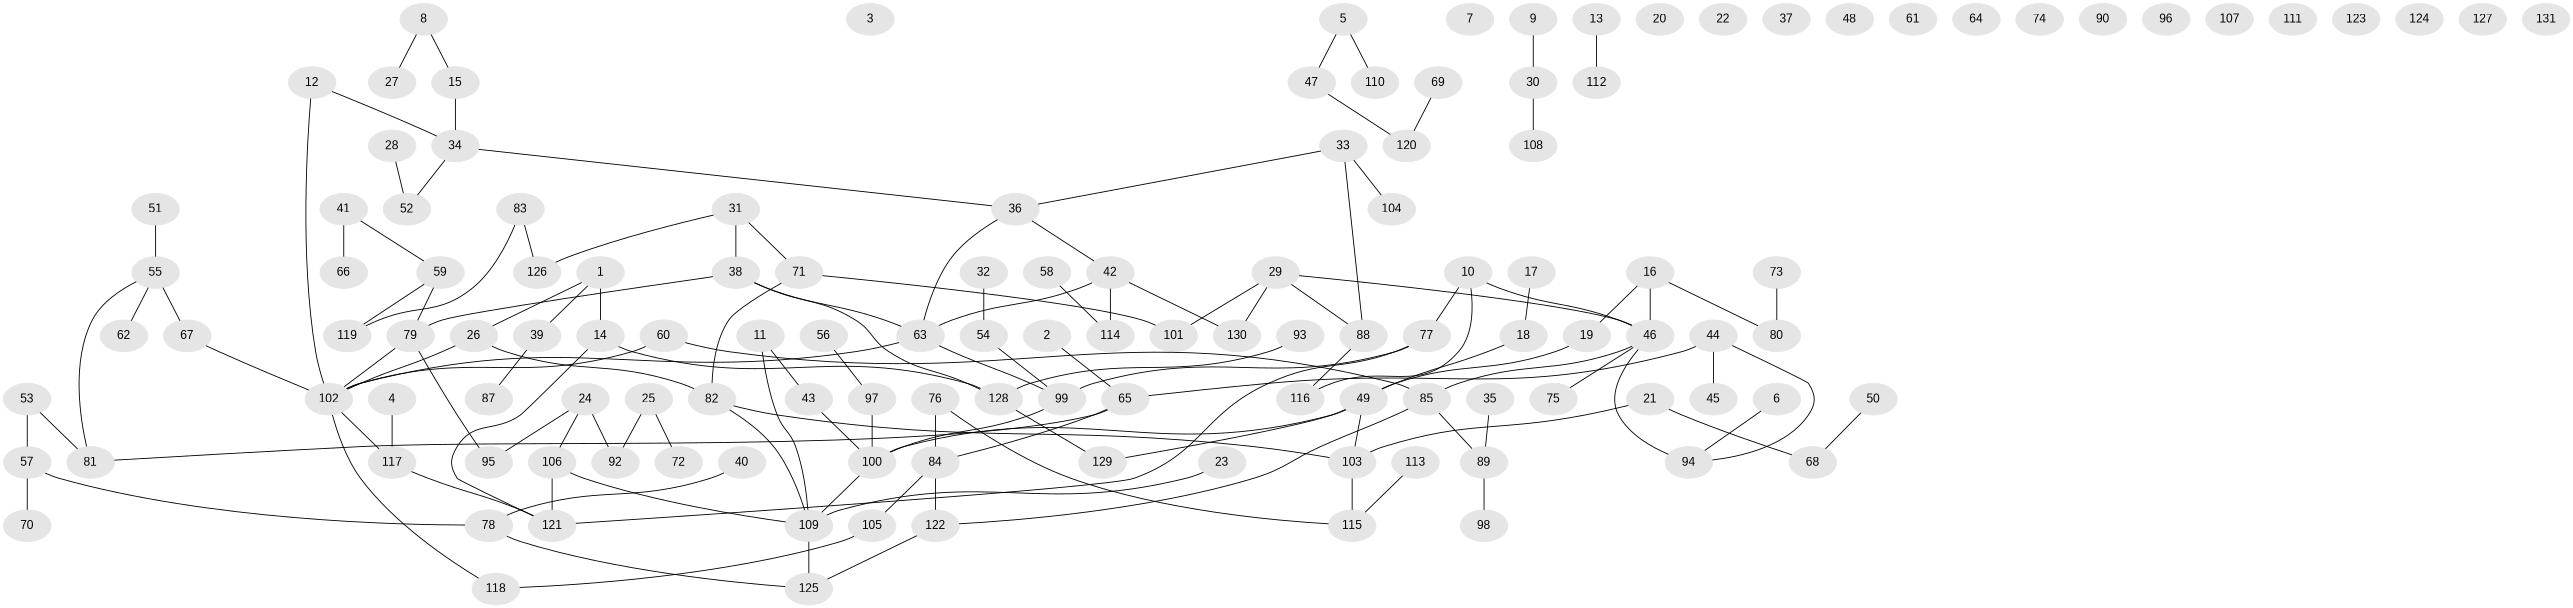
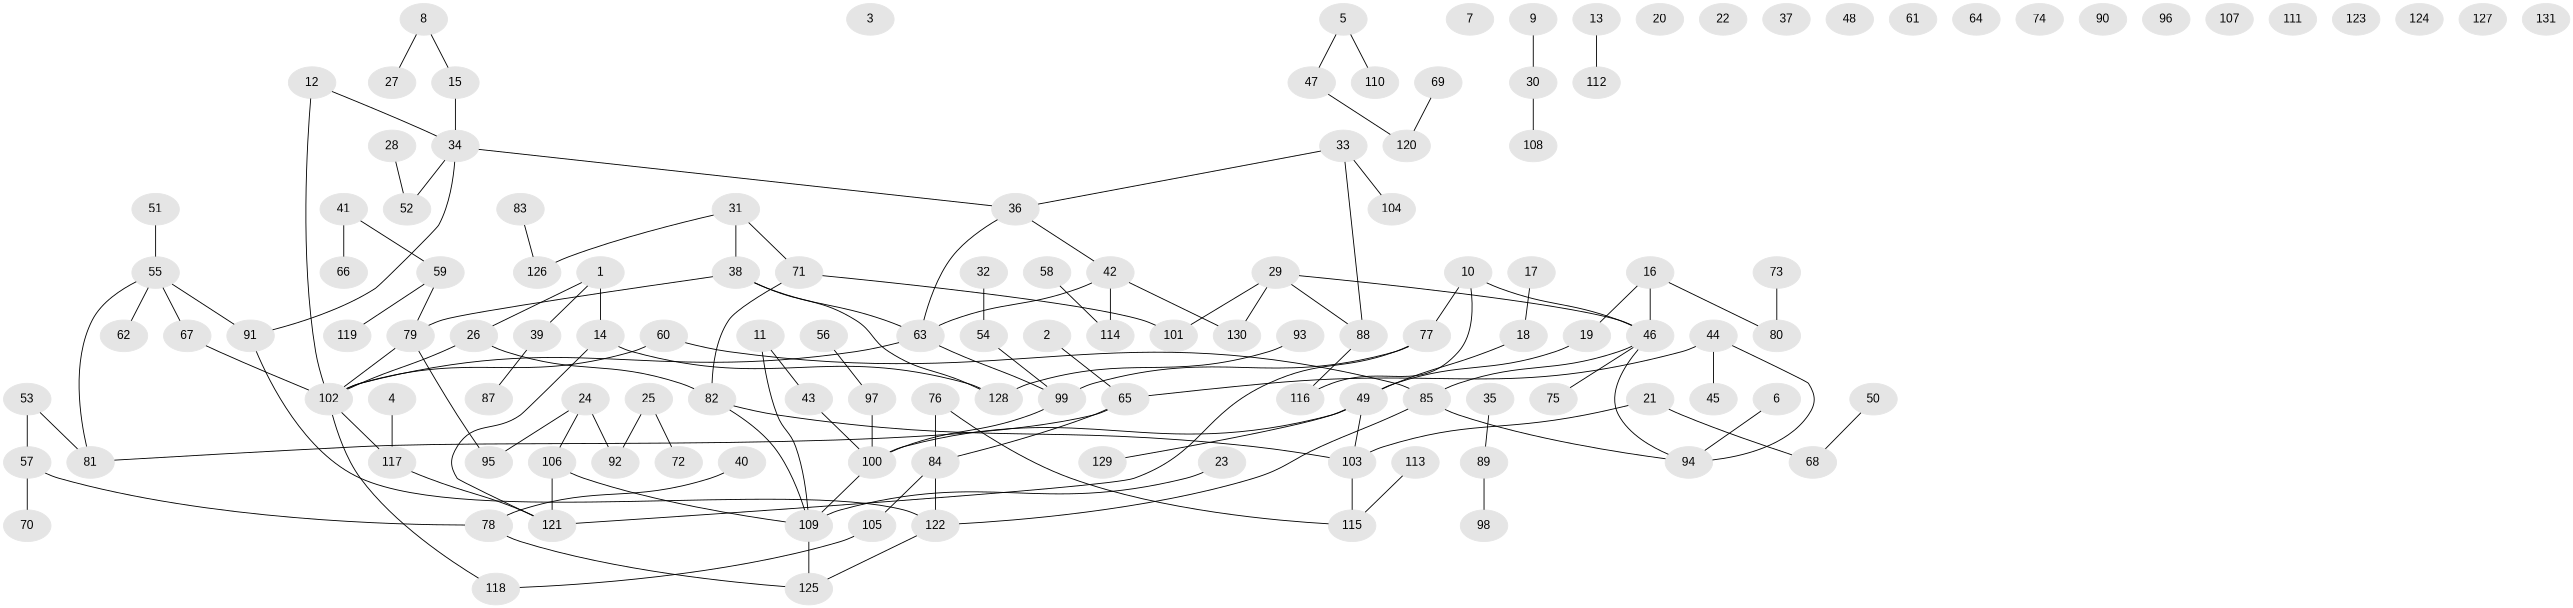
edge "83" -- "119": removed
node "91": added
edge "85" -- "89": now "85" -- "94"
edge "128" -- "129": removed
